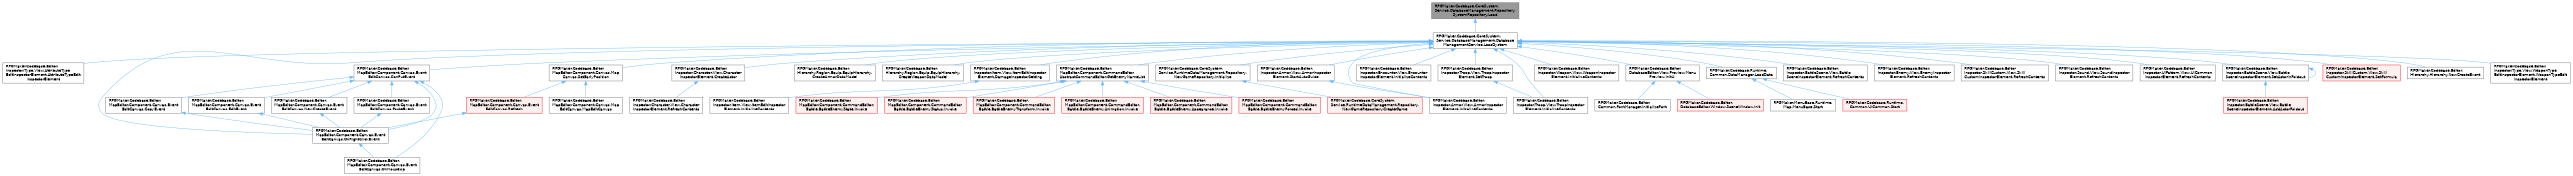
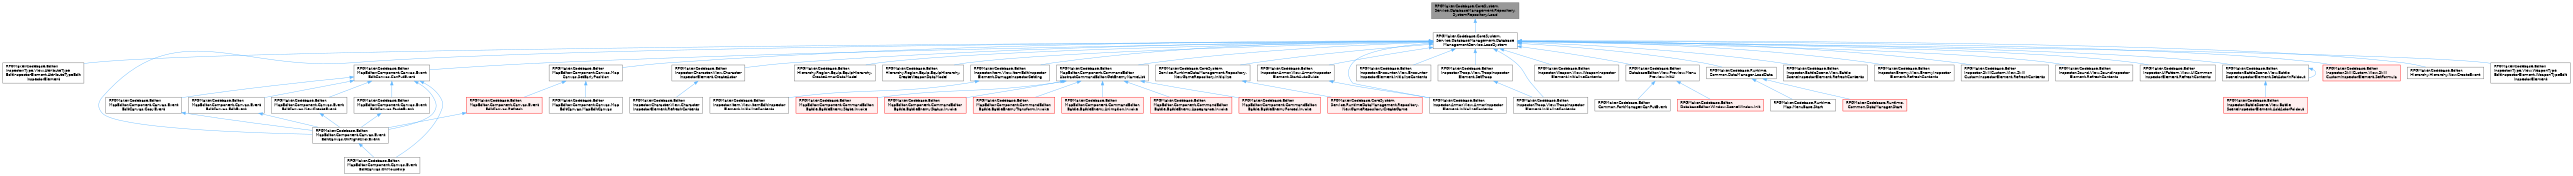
node "RPGMaker.Codebase.Editor. Common.FontManager.InitializeFont": label "RPGMaker.Codebase.Editor. Common.FontManager.InitializeFont" -> "RPGMaker.Codebase.Editor. Common.FontManager.CanPutEvent"
node "RPGMaker.MenuBase.Runtime. Map.MenuBase.Start": label "RPGMaker.MenuBase.Runtime. Map.MenuBase.Start" -> "RPGMaker.Codebase.Runtime. Map.MenuBase.Start"
node "RPGMaker.Codebase.Runtime. Common.UiCommon.Start": label "RPGMaker.Codebase.Runtime. Common.UiCommon.Start" -> "RPGMaker.Codebase.Runtime. Common.DataManager.Start"
